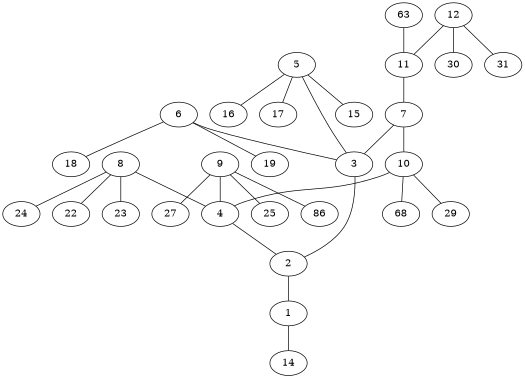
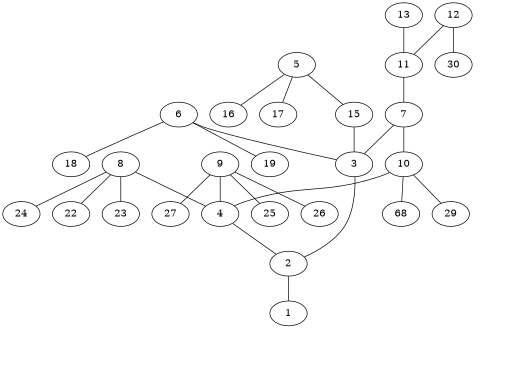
node "63": label "63" -> "13"
node "31": removed
edge "5" -- "3": now "15" -- "3"
node "86": label "86" -> "26"
node "14": removed
